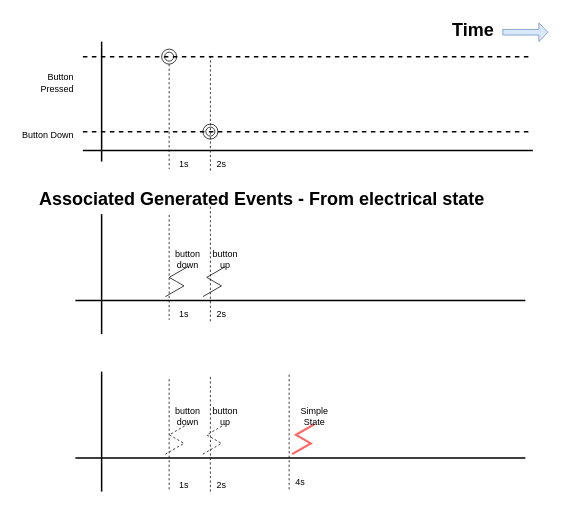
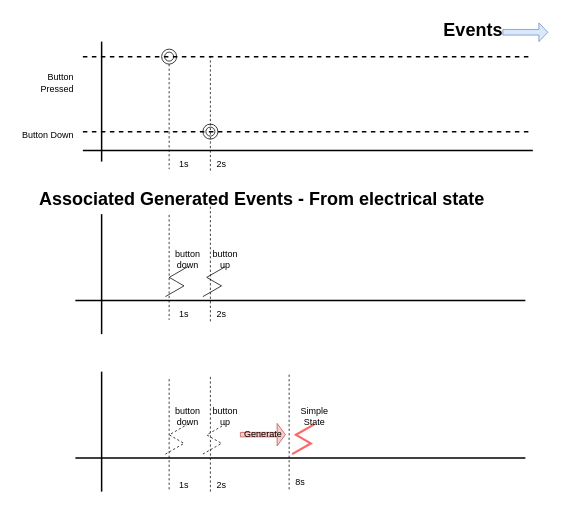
node "Time": label "Time" -> "Events"
node "Generate": added
node "4s": label "4s" -> "8s"
